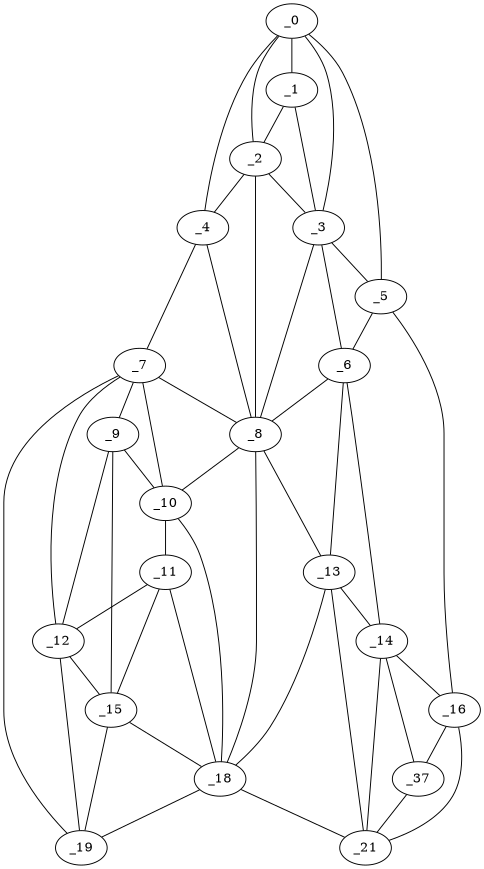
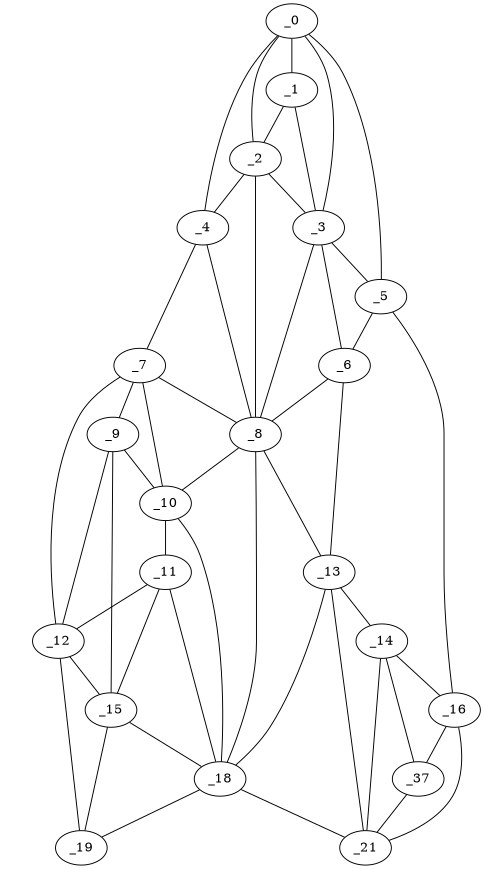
edge "_6" -- "_14": removed
edge "_7" -- "_19": removed
